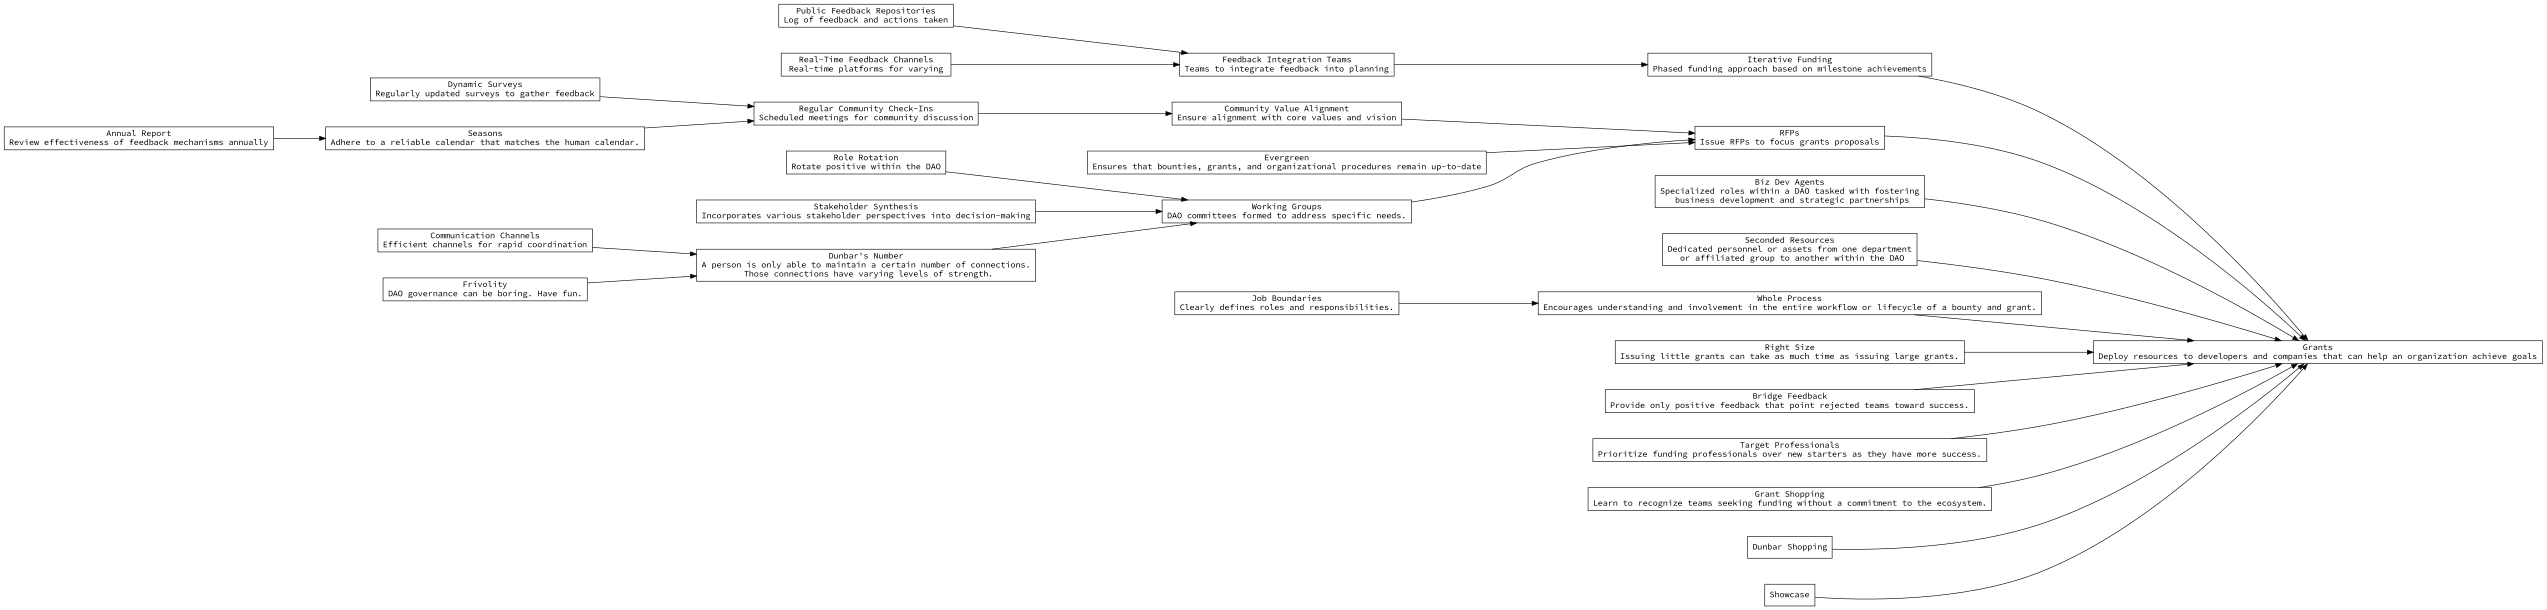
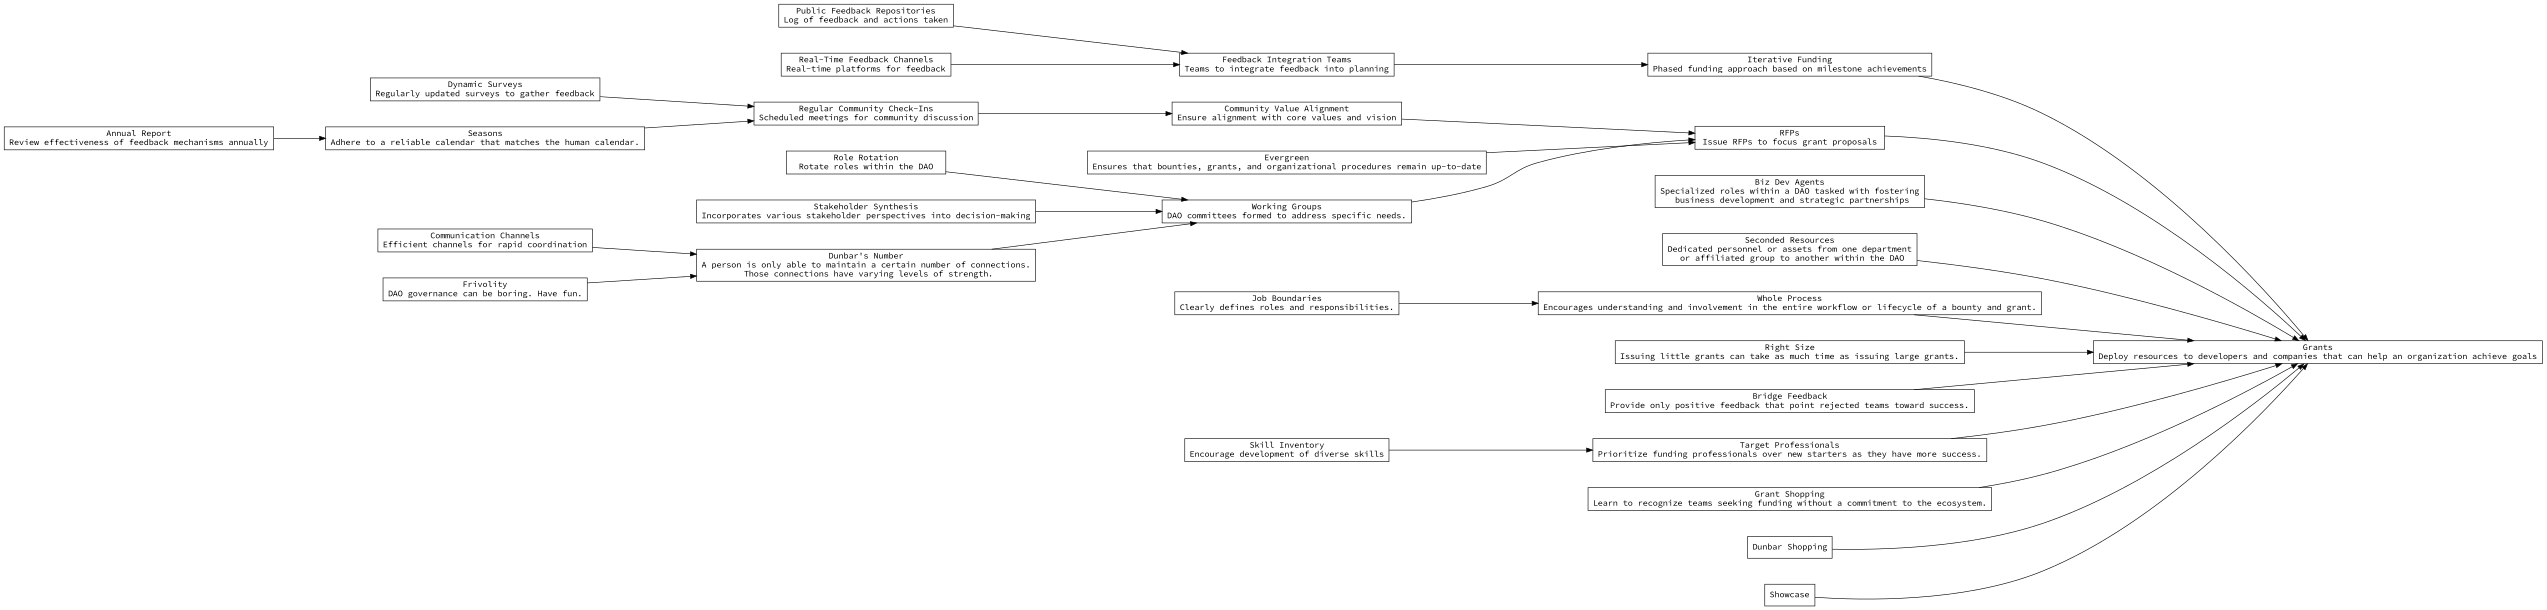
node "Real-Time Feedback Channels Real-time platforms for varying": label "Real-Time Feedback Channels Real-time platforms for varying" -> "Real-Time Feedback Channels Real-time platforms for feedback"
node "RFPs Issue RFPs to focus grants proposals": label "RFPs Issue RFPs to focus grants proposals" -> "RFPs Issue RFPs to focus grant proposals"
node "Role Rotation Rotate positive within the DAO": label "Role Rotation Rotate positive within the DAO" -> "Role Rotation Rotate roles within the DAO"
node "Skill Inventory Encourage development of diverse skills": added
